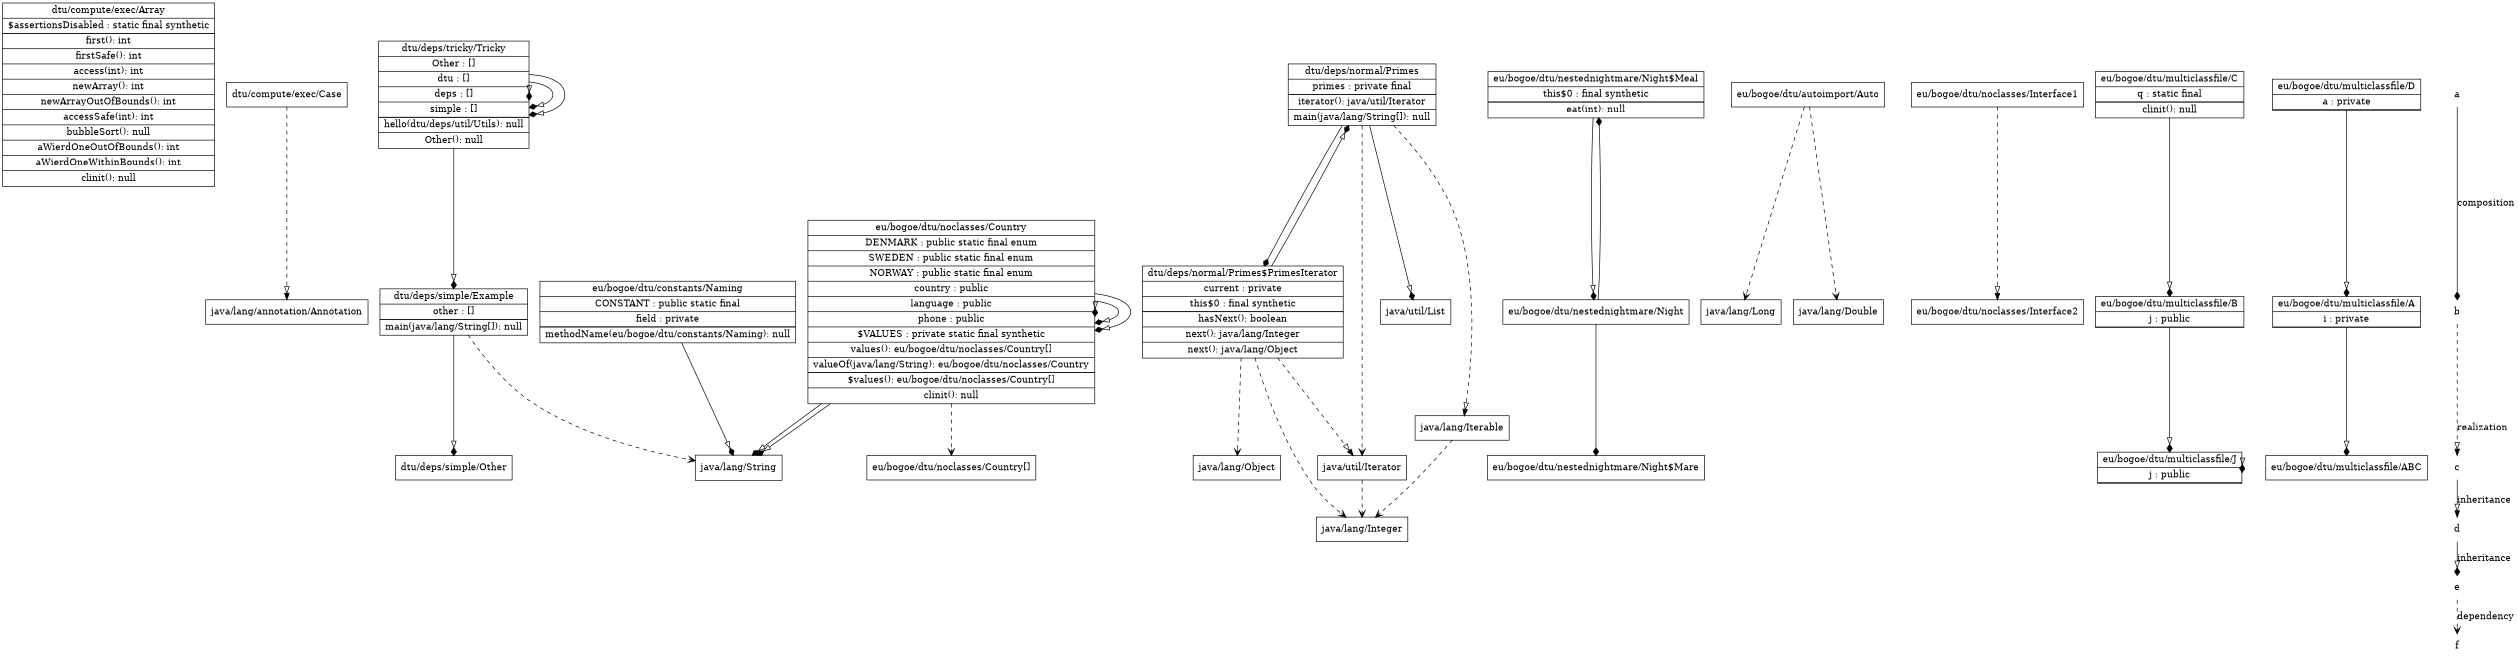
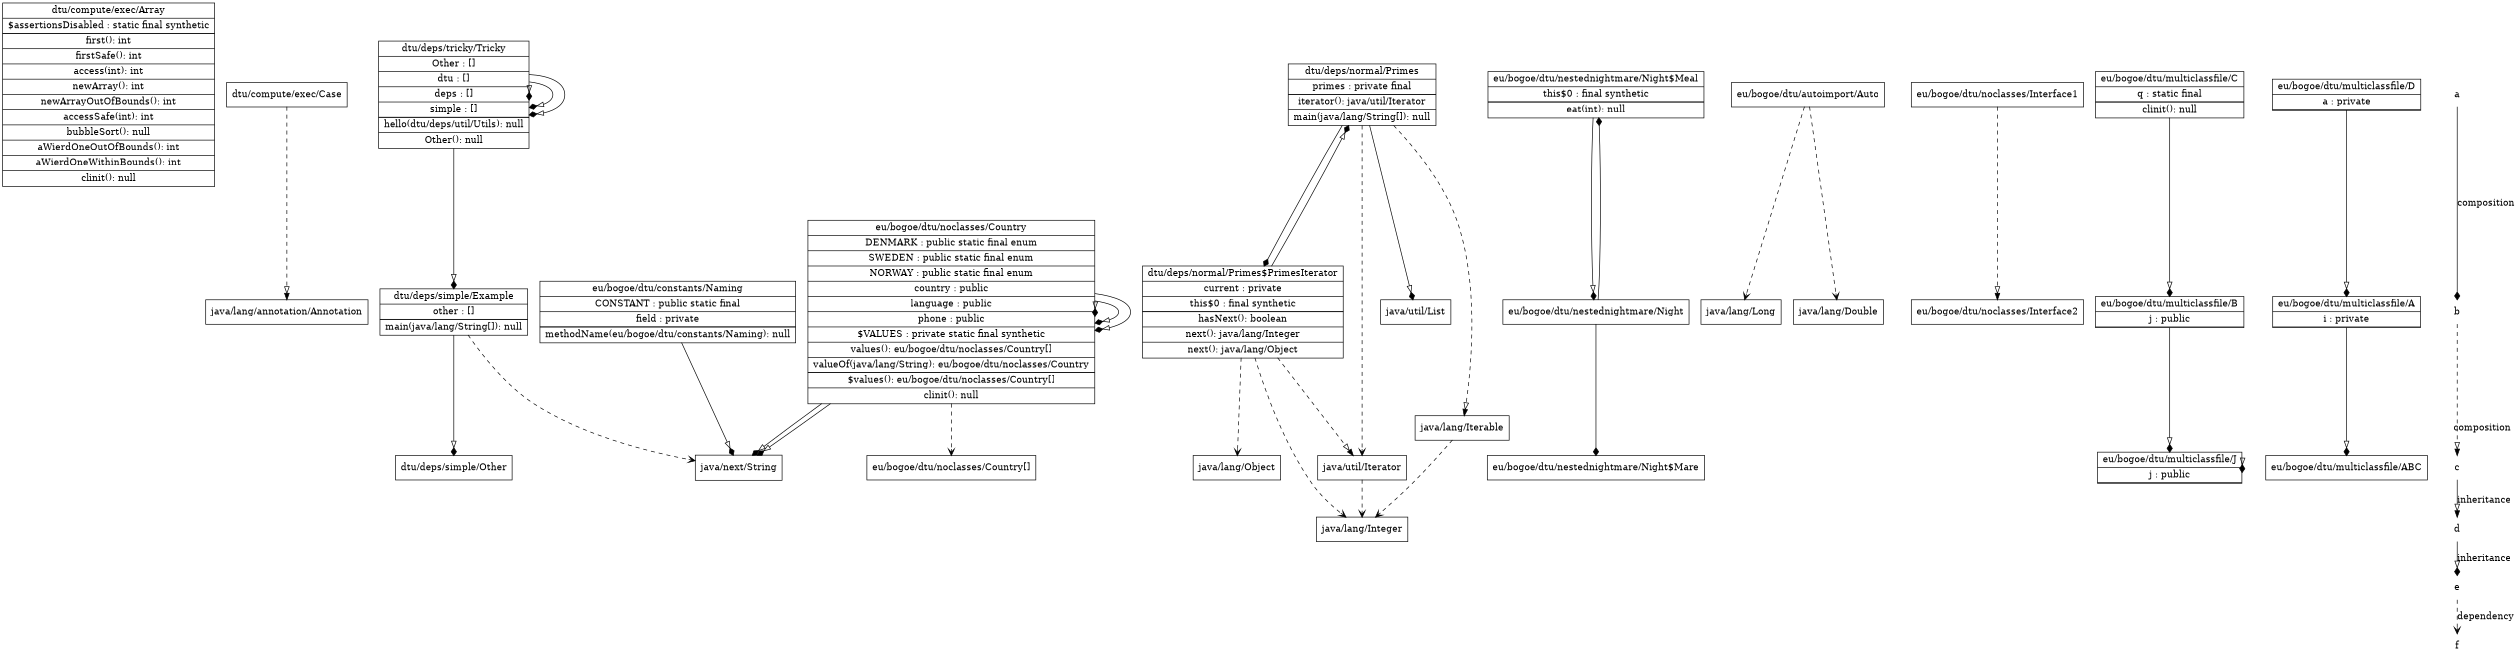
edge "b" -> "c": label "realization" -> "composition"
node "java/lang/String": label "java/lang/String" -> "java/next/String"
